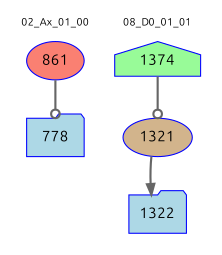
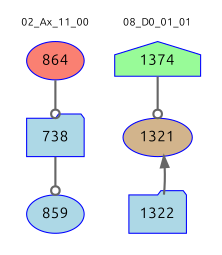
cluster "02_Ax_01_00": label "02_Ax_01_00" -> "02_Ax_11_00"
node "861": label "861" -> "864"
node "778": label "778" -> "738"
edge "1321" -> "1322": reversed
node "859": added
